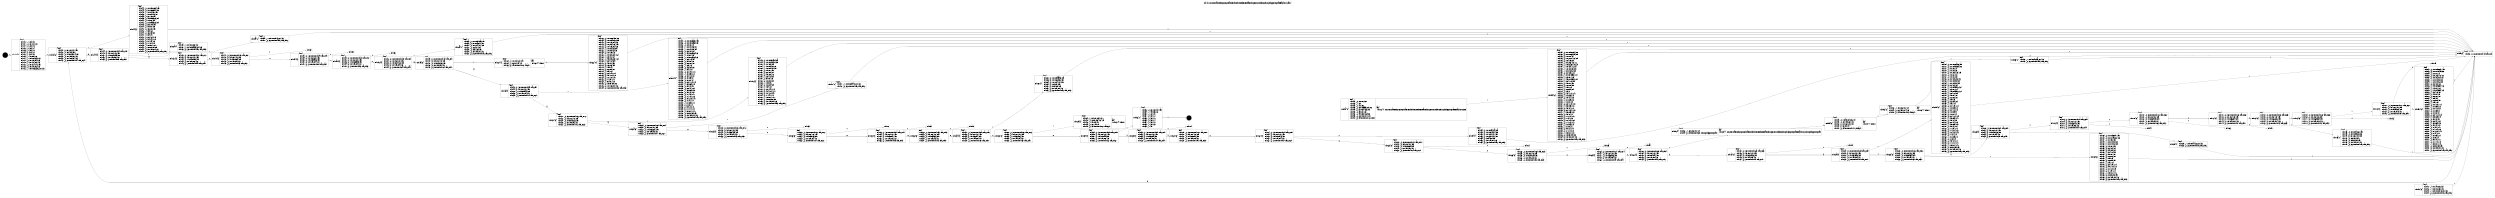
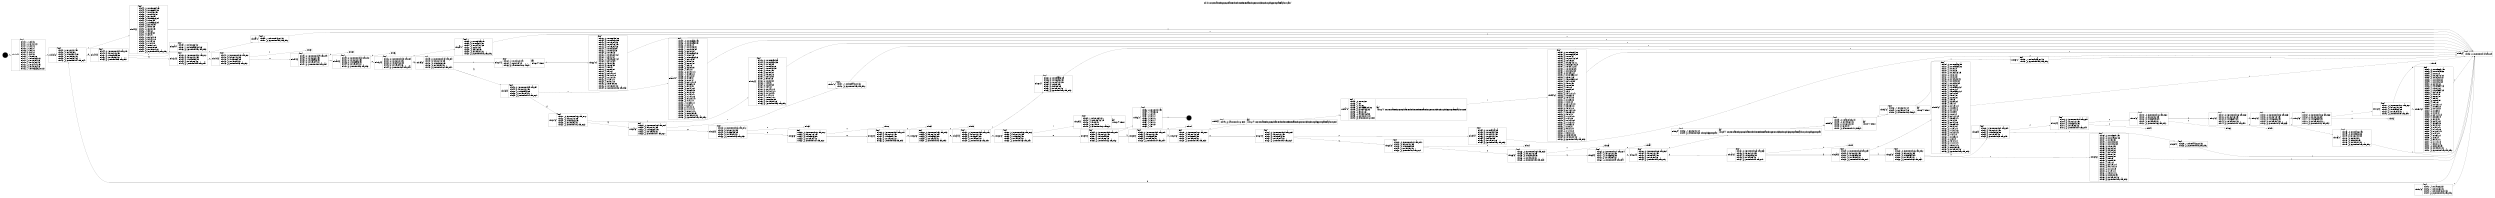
node "0x40199c [5]": added
